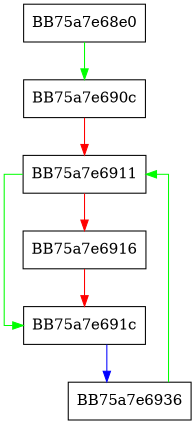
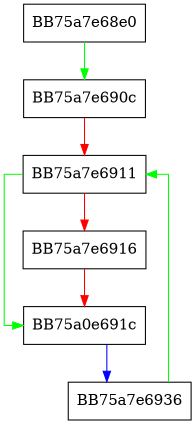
node "BB75a7e691c": label "BB75a7e691c" -> "BB75a0e691c"
